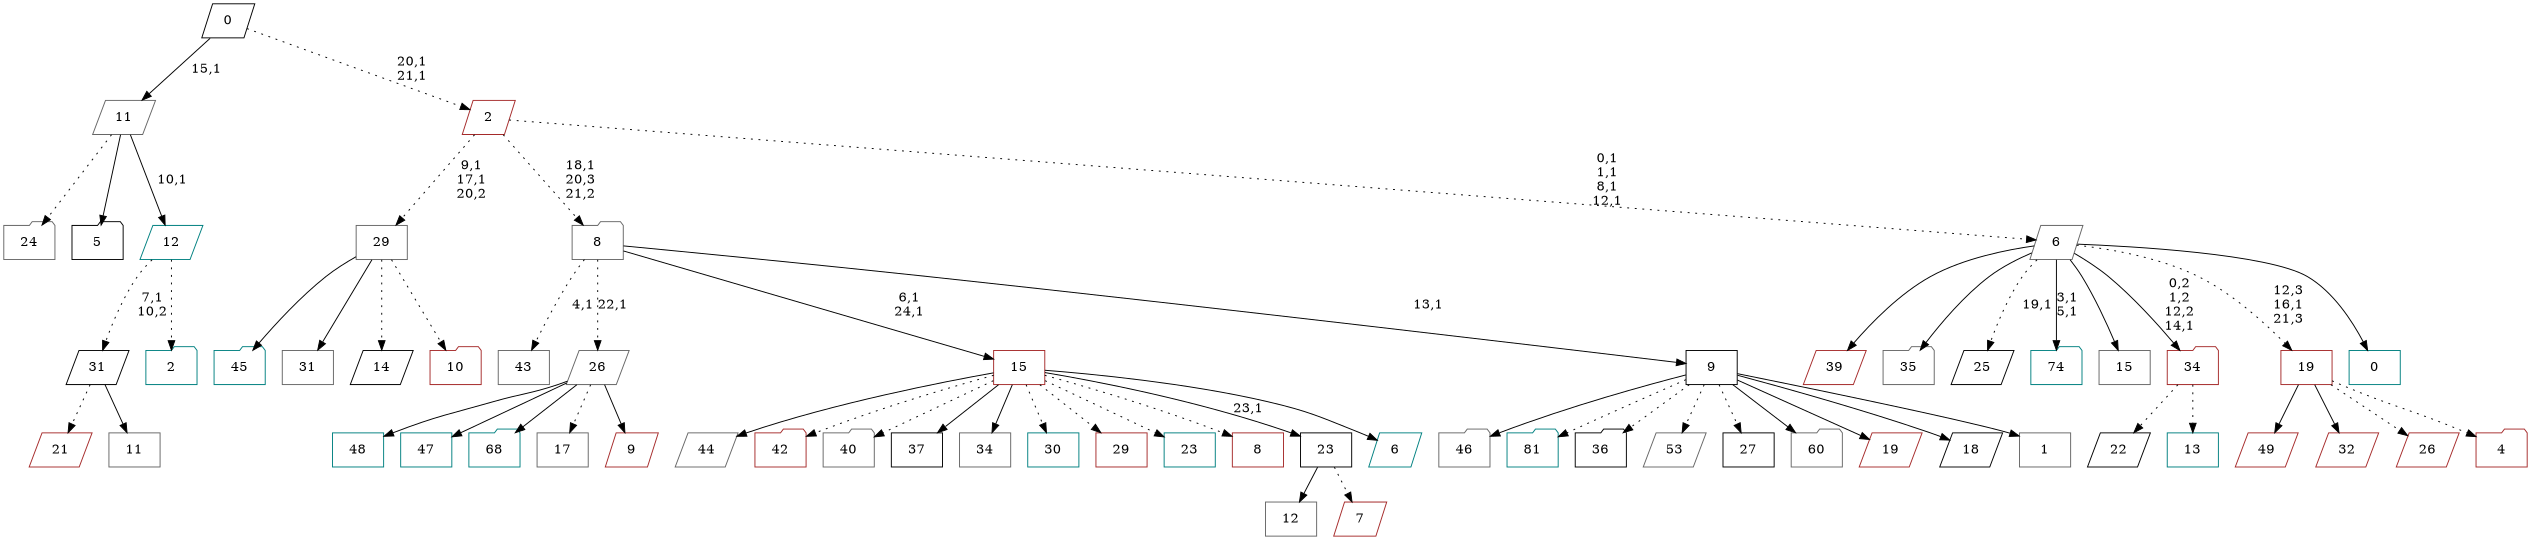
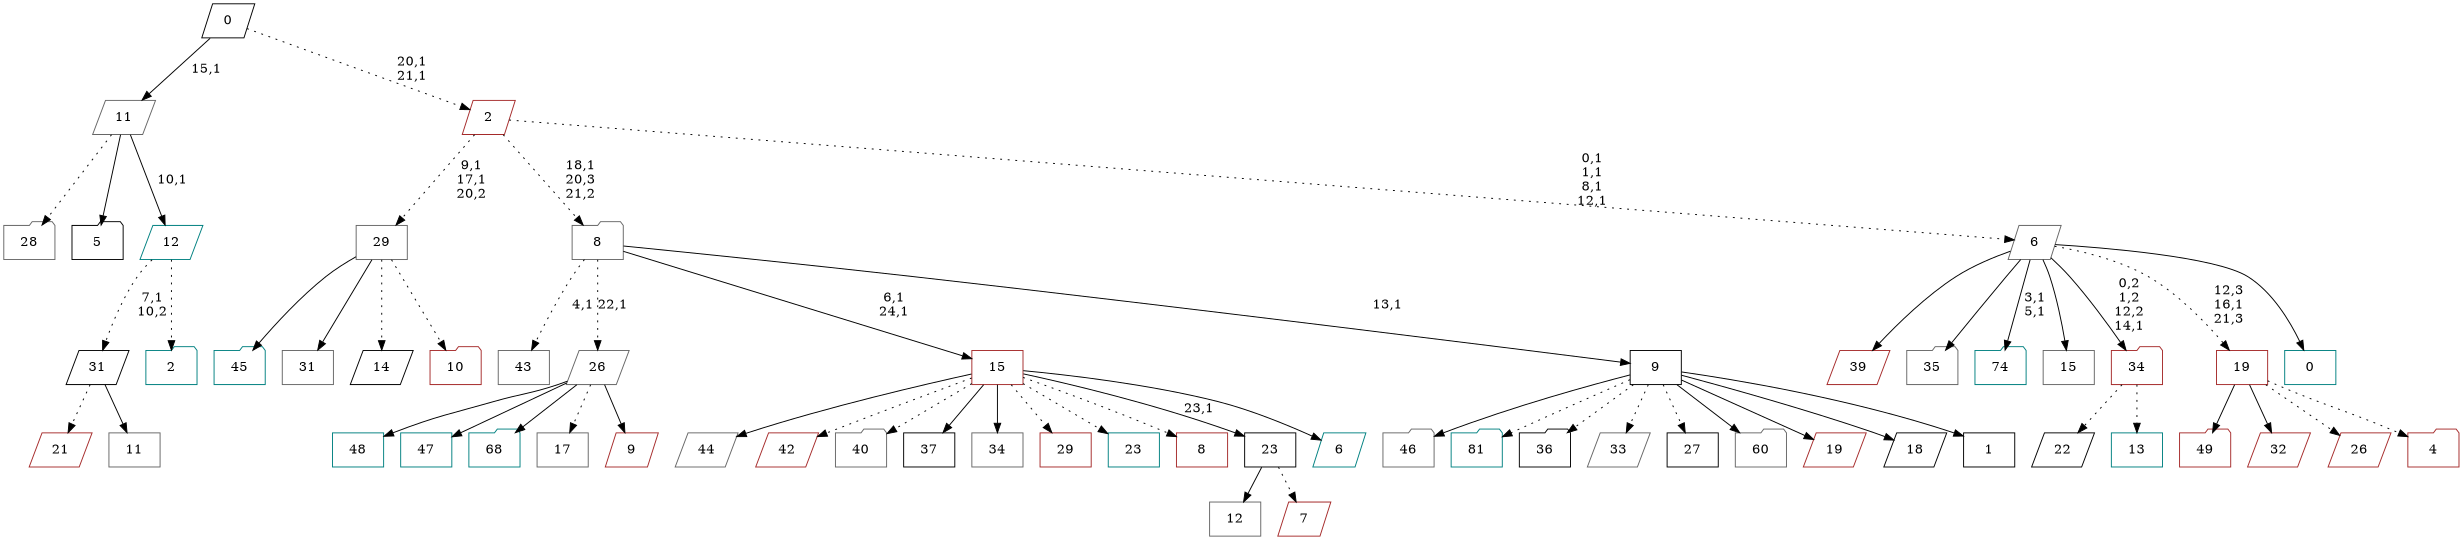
node "24": label "24" -> "28"
node "25": removed
node "42": shape folder -> parallelogram
node "30": removed
node "53": label "53" -> "33"
node "1": color gray40 -> black
node "49": shape parallelogram -> folder
